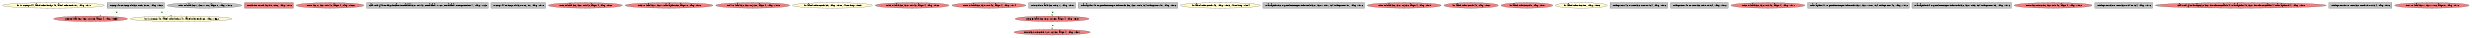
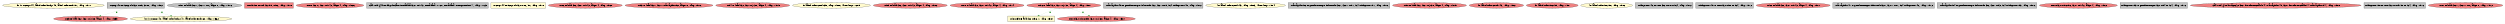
node "%cmp144 = icmp ult i32 %86, 50, !dbg !1570": fillcolor grey -> lemonchiffon
node "br label %for.cond139, !dbg !1588, !llvm.loop !1589": label "br label %for.cond139, !dbg !1588, !llvm.loop !1589" -> "br label %for.cond139, !dbg !1588, !llvm.loop !1289"
node "%inc159 = add i32 %96, 1, !dbg !1587": fillcolor grey -> lemonchiffon
node "%idxprom153 = zext i32 %94 to i64, !dbg !1576": label "%idxprom153 = zext i32 %94 to i64, !dbg !1576" -> "%idxprom153 = getelementptr i32 %94 to i64, !dbg !1576"
node "%idxprom151 = zext i32 %sub150 to i64, !dbg !1576": label "%idxprom151 = zext i32 %sub150 to i64, !dbg !1576" -> "%idxprom158 = zext i32 %sub150 to i64, !dbg !1576"
edge "%inc159 = add i32 %96, 1, !dbg !1587" -> "%96 = load i32, i32* %j138, align 4, !dbg !1587": reversed
node "store i32 %inc159, i12* %j138, align 4, !dbg !1587": label "store i32 %inc159, i12* %j138, align 4, !dbg !1587" -> "store i32 %inc159, i32* %j138, align 4, !dbg !1587"
